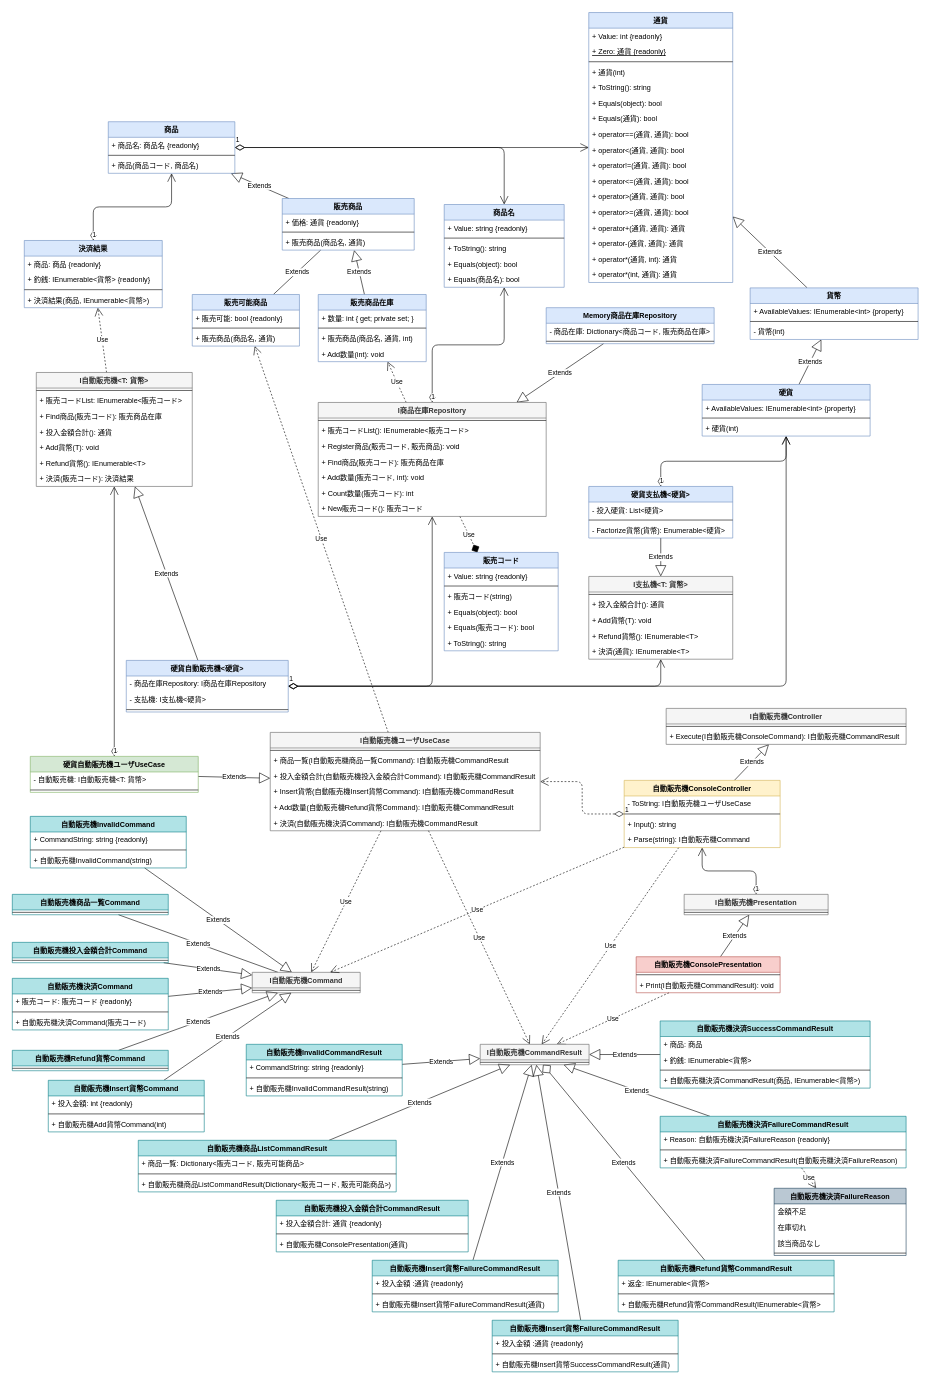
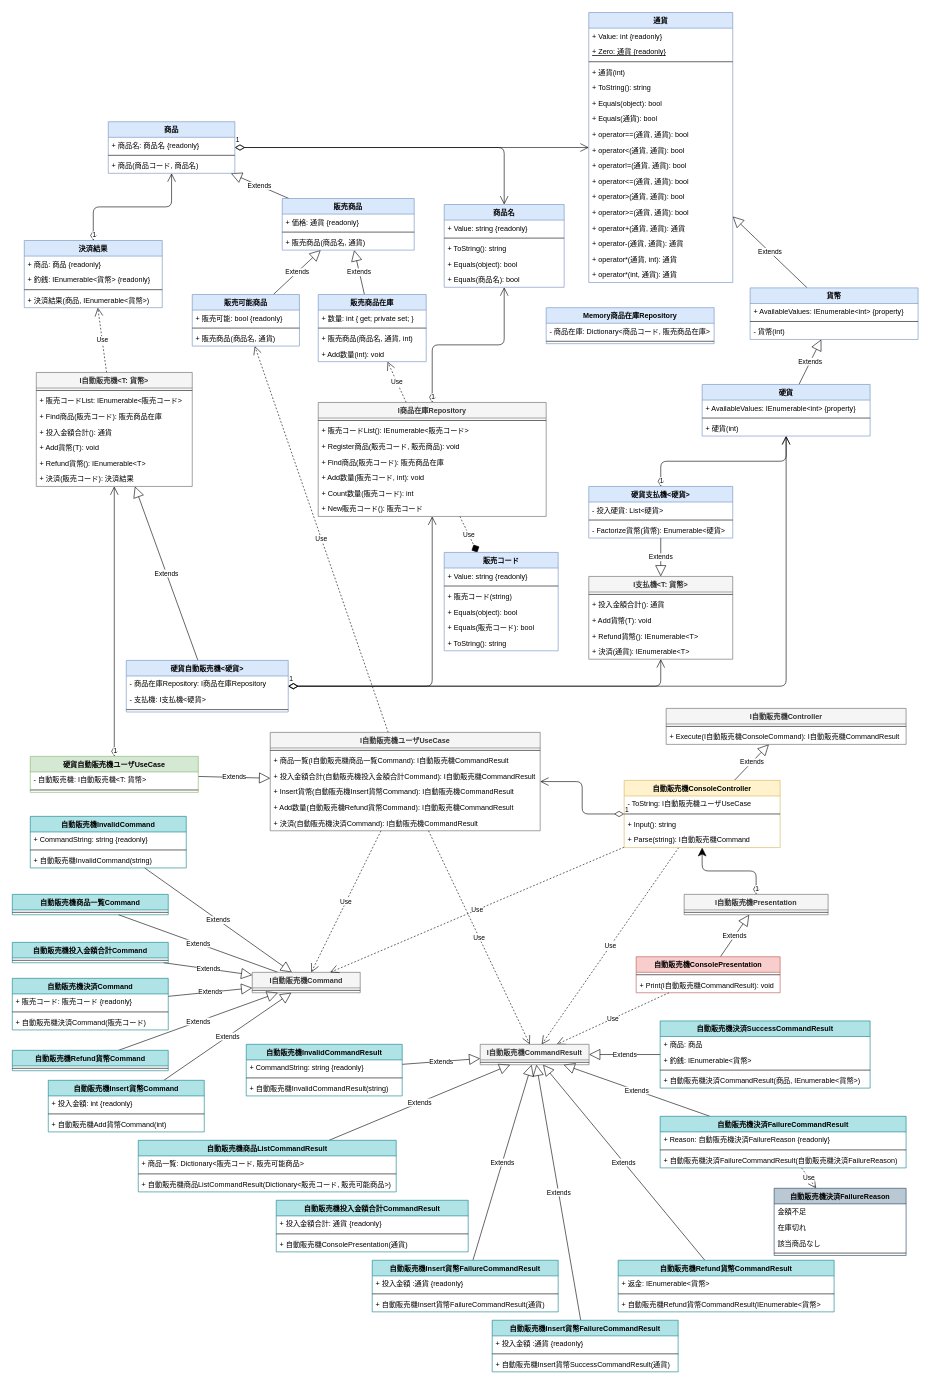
edge "販売商品" -- "販売可能商品": arrowhead none -> block
edge "Memory商品在庫Repository" -> "I商品在庫Repository": removed, label "Extends"
edge "I自動販売機ユーザUseCase" -- "自動販売機ConsoleController": style dashed -> solid
edge "自動販売機ConsoleController" -- "I自動販売機Presentation": arrowhead open -> classic
edge "自動販売機Refund貨幣CommandResult" -> "I自動販売機CommandResult": arrowhead diamond -> block
